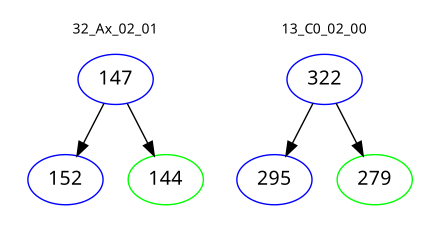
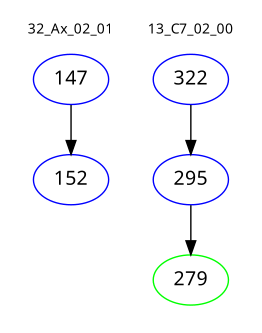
cluster "13_C0_02_00": label "13_C0_02_00" -> "13_C7_02_00"
edge "322" -> "279": now "295" -> "279"
node "144": removed
